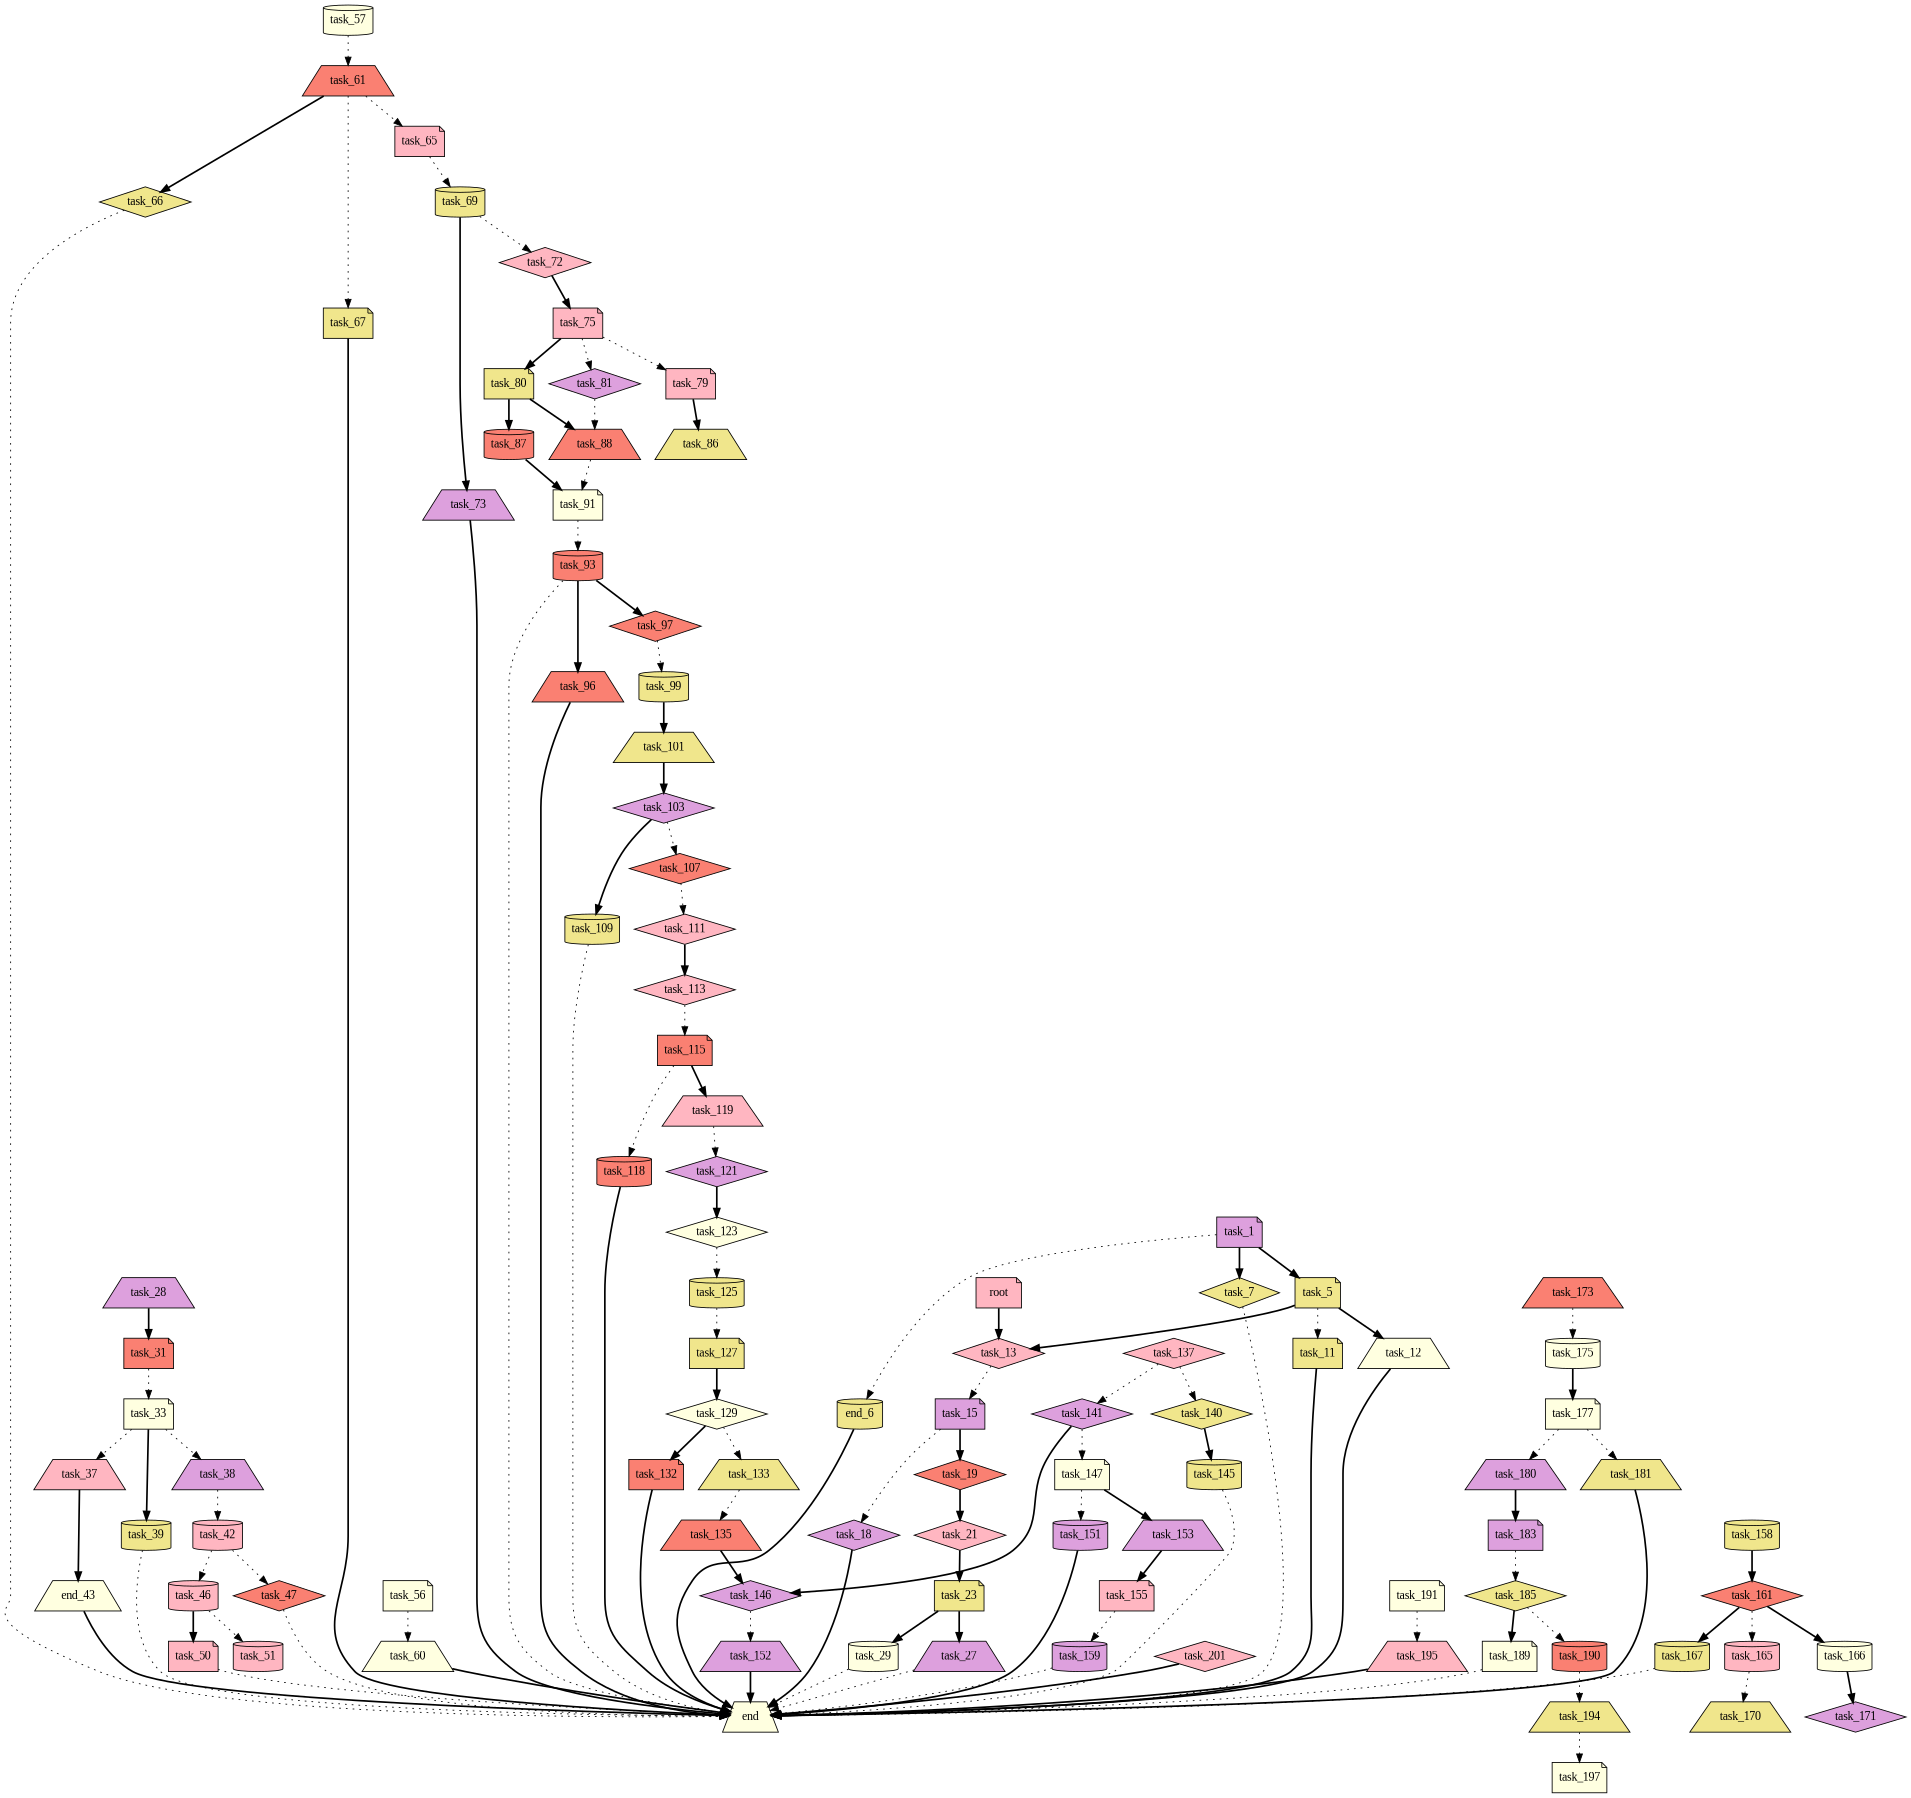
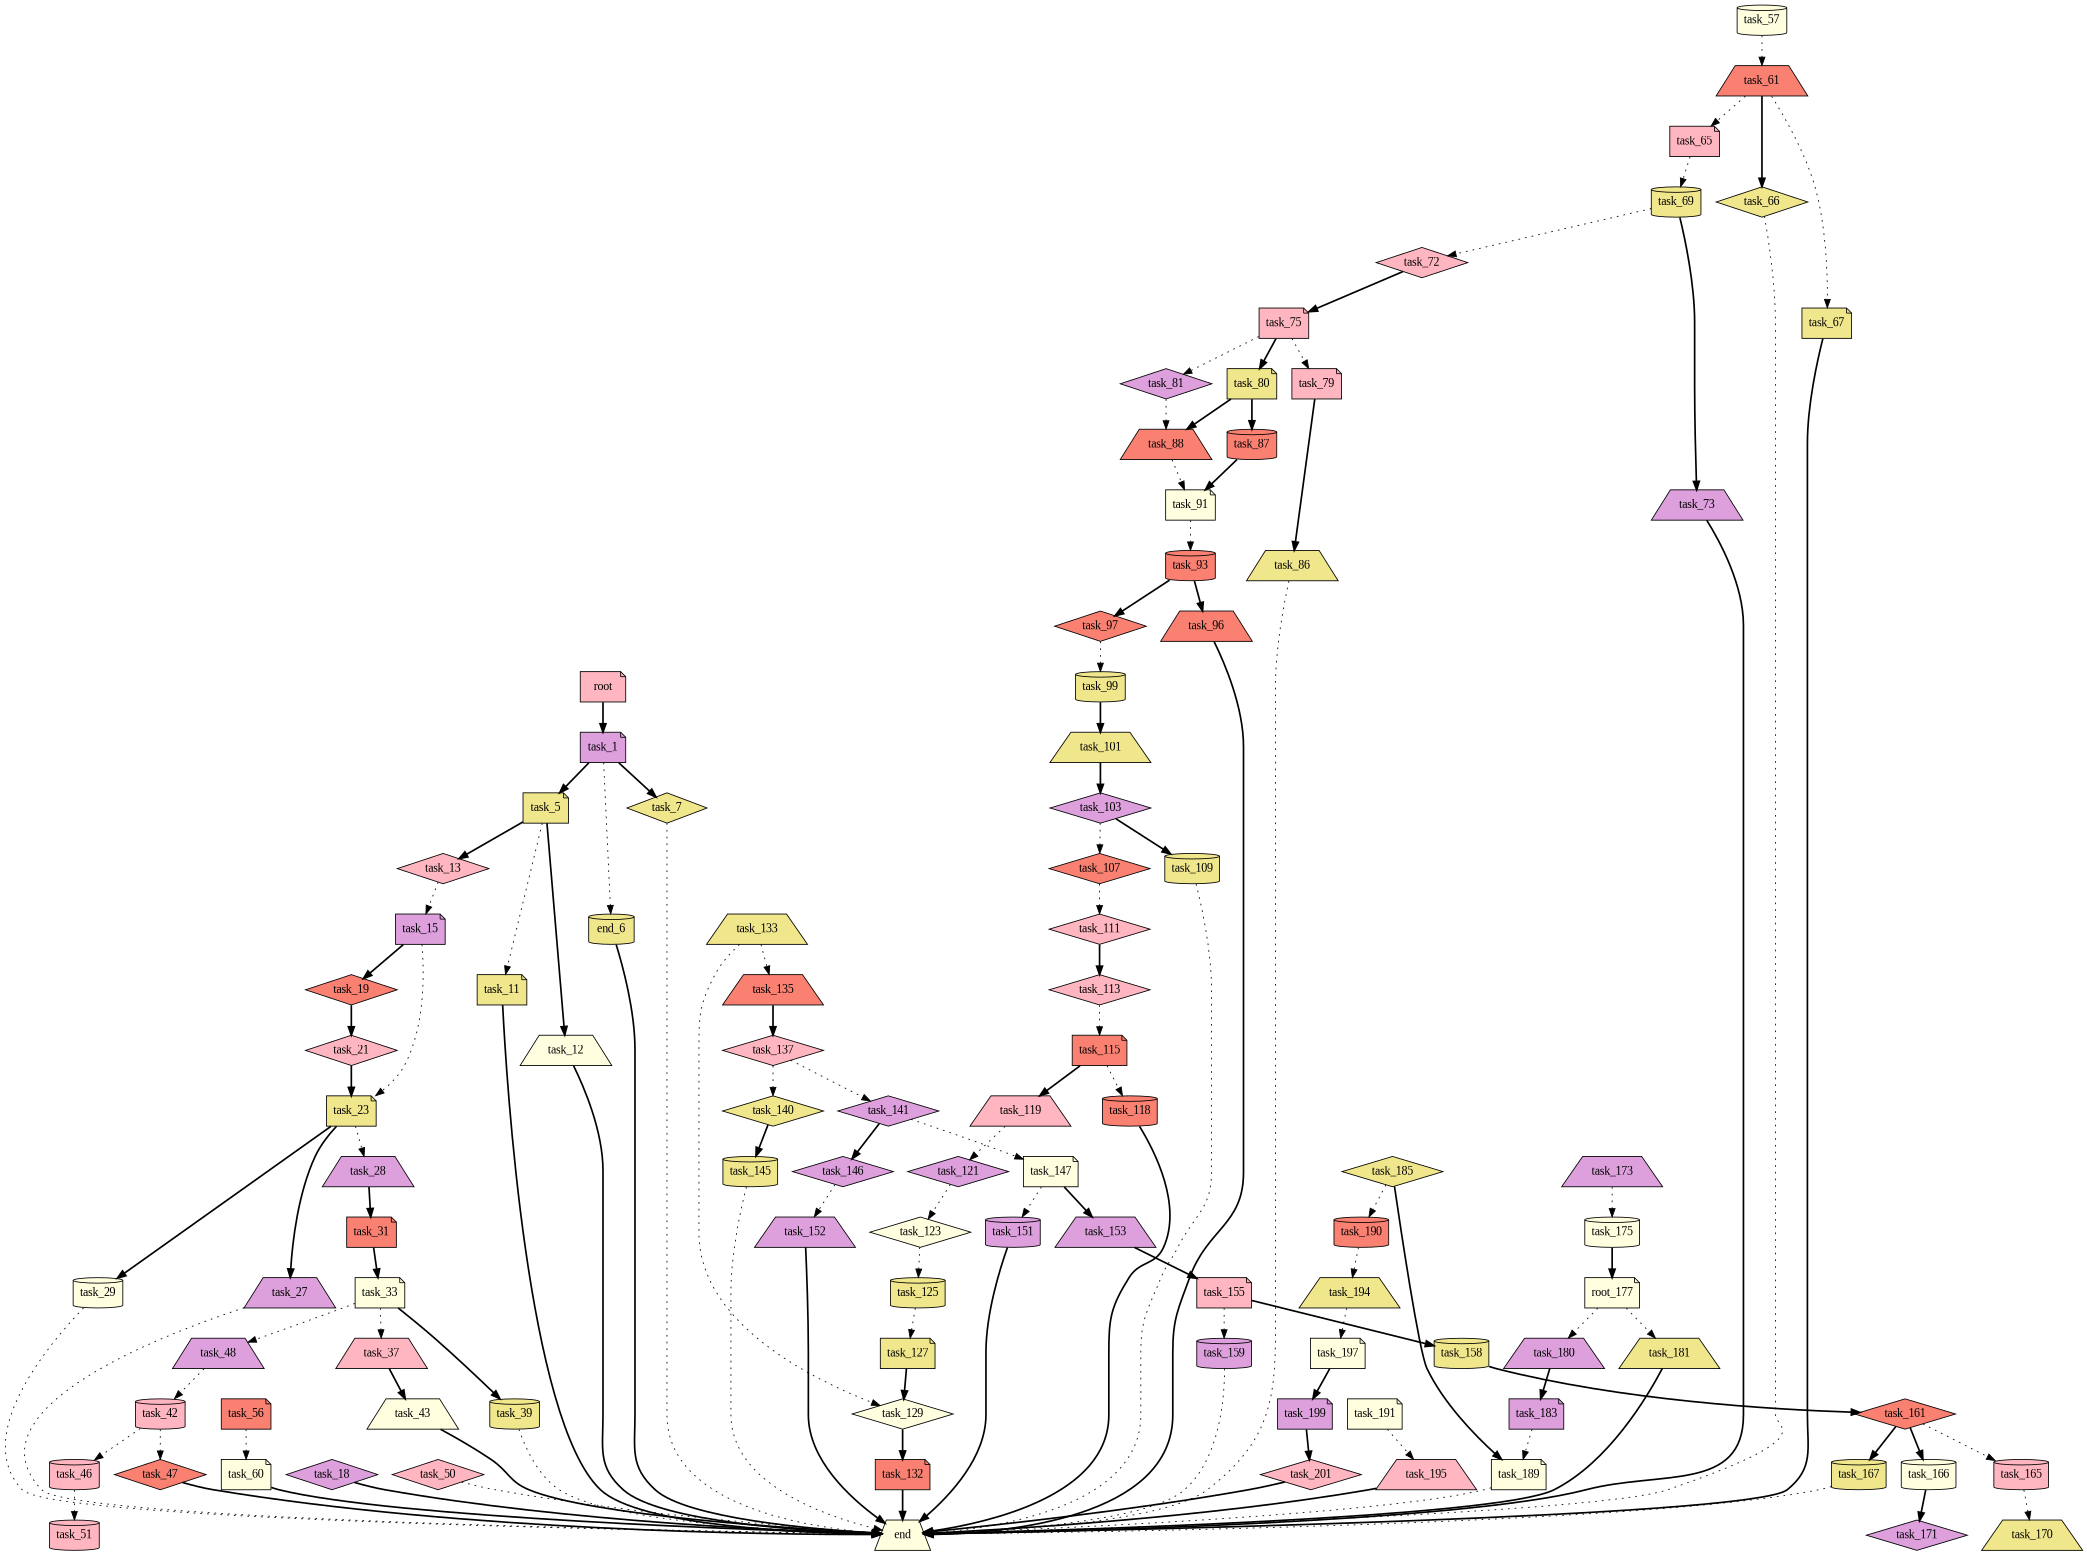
edge "task_23" -> "task_28": added
edge "task_121" -> "task_123": style bold -> dotted
edge "task_93" -> "end": now "task_86" -> "end"
node "task_173": fillcolor salmon -> plum
edge "root" -> "task_13": now "root" -> "task_1"
edge "task_155" -> "task_158": added
edge "task_31" -> "task_33": style dotted -> bold
node "task_199": added
node "task_177": label "task_177" -> "root_177"
edge "task_129" -> "task_133": reversed
edge "task_15" -> "task_18": now "task_15" -> "task_23"
node "task_38": label "task_38" -> "task_48"
edge "task_183" -> "task_185": now "task_183" -> "task_189"
edge "task_135" -> "task_146": now "task_135" -> "task_137"
node "end_43": label "end_43" -> "task_43"
node "task_56": fillcolor lightyellow -> salmon
edge "task_46" -> "task_50": removed
node "task_50": shape note -> diamond
node "task_60": shape trapezium -> note
edge "task_47" -> "end": style dotted -> bold
